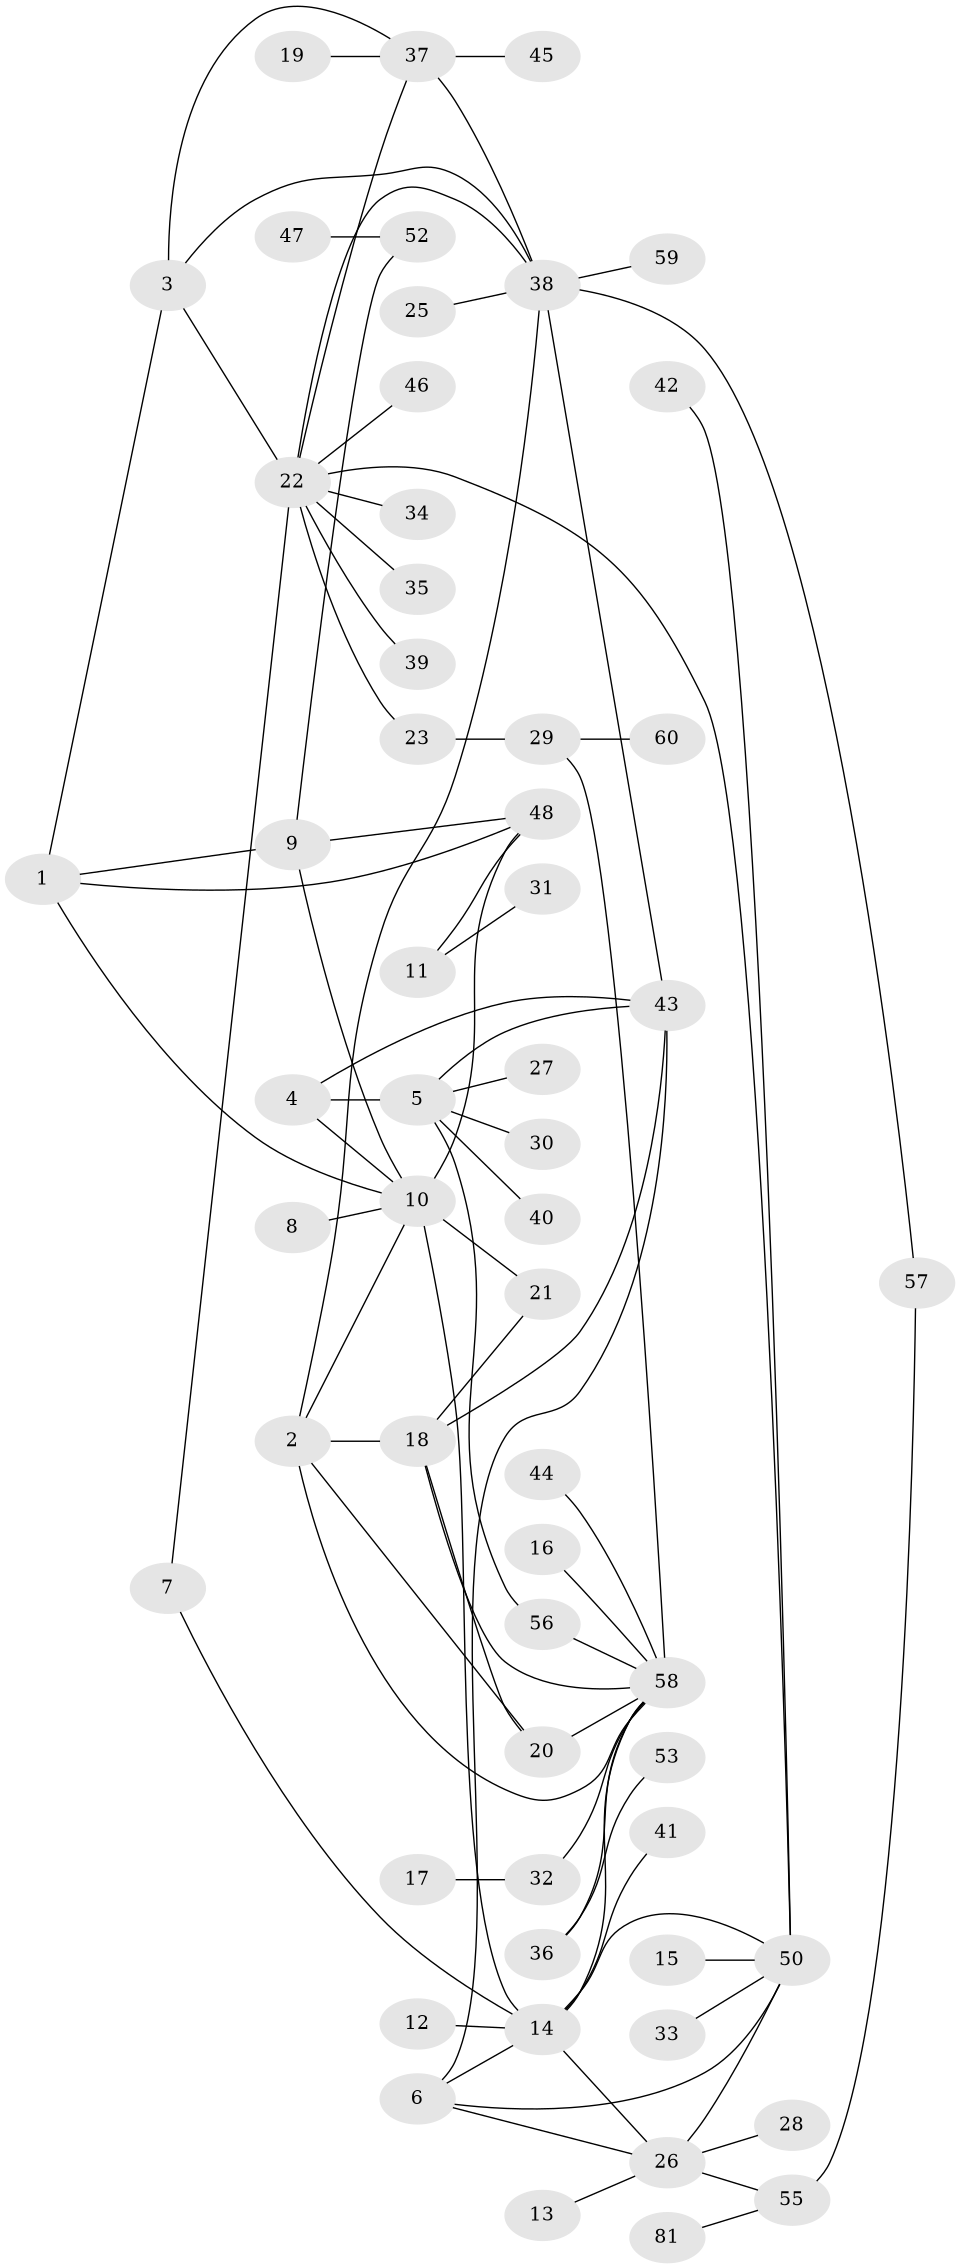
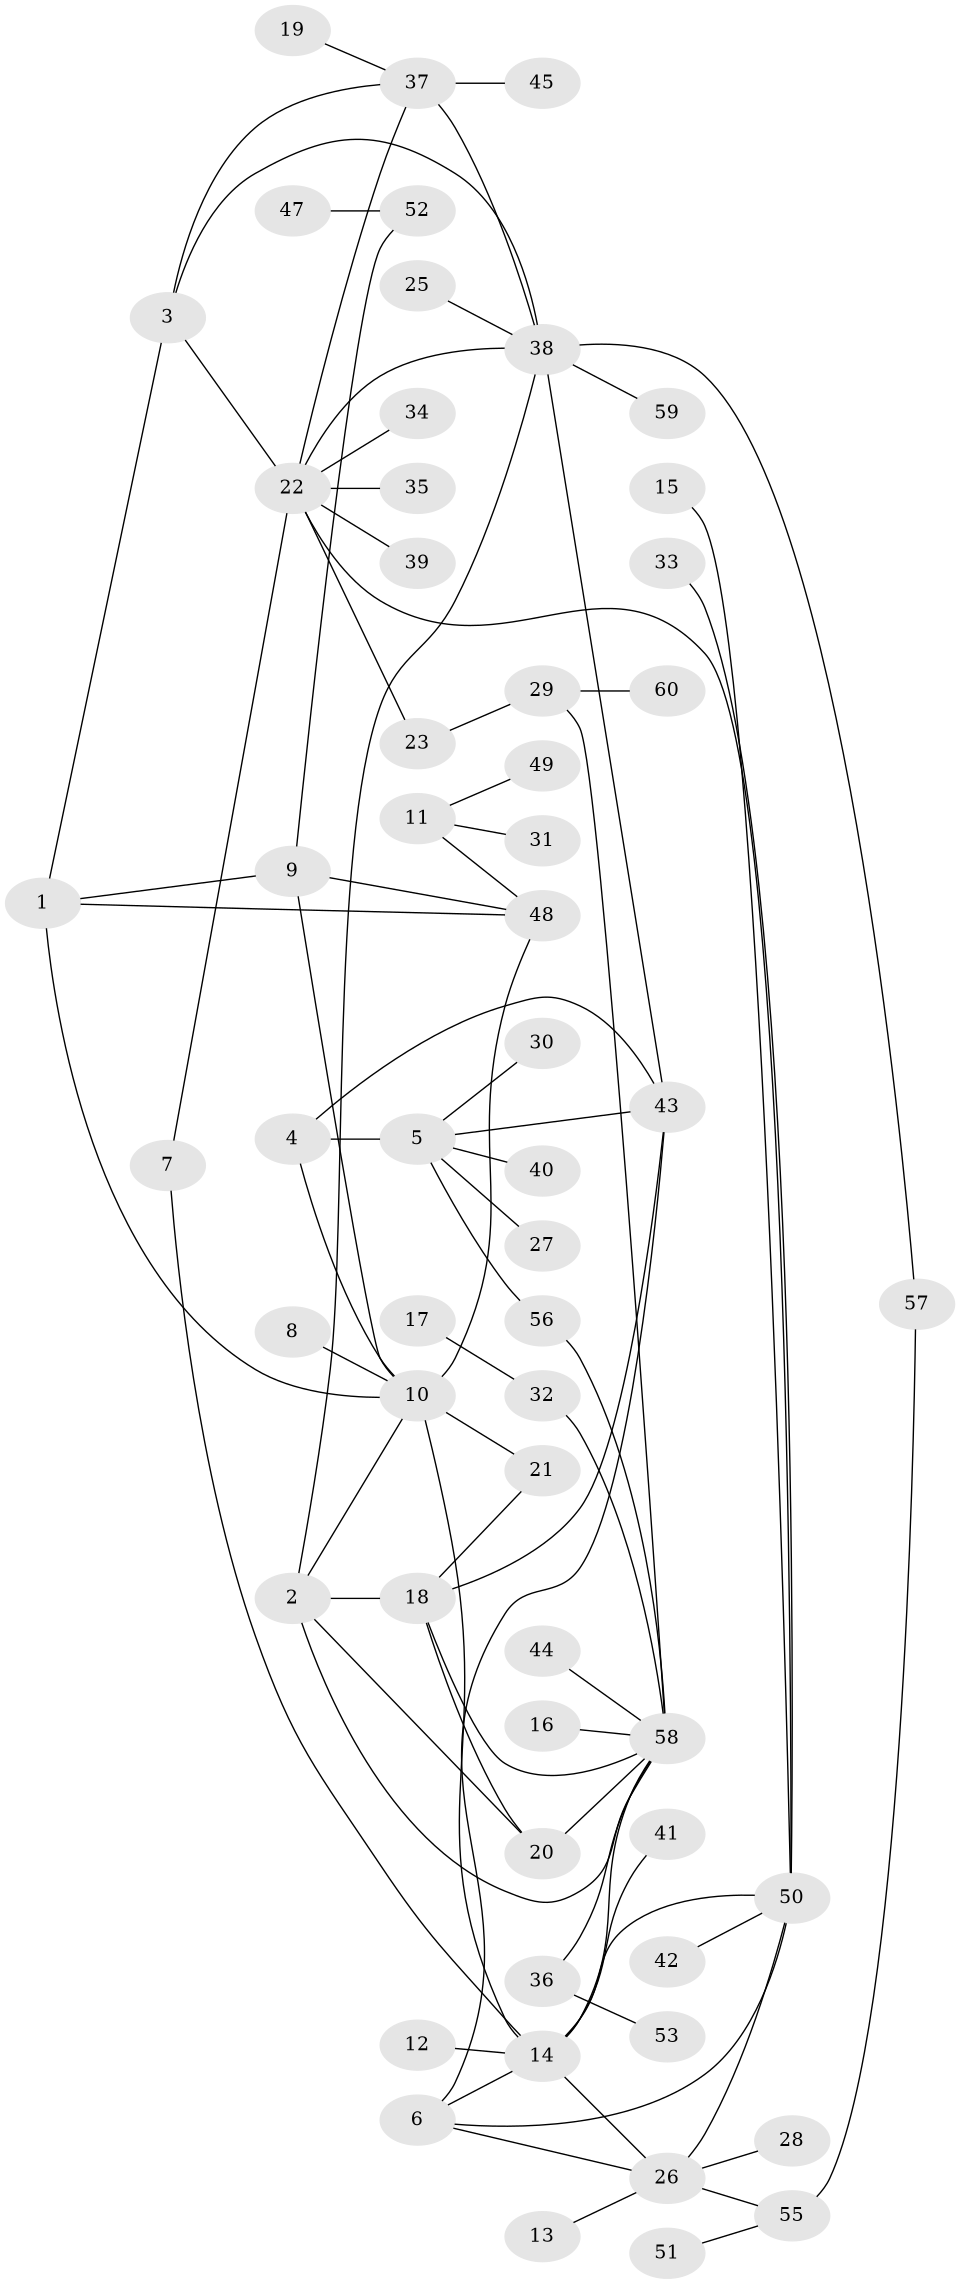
node "46": removed
node "49": added
node "81": label "81" -> "51"
